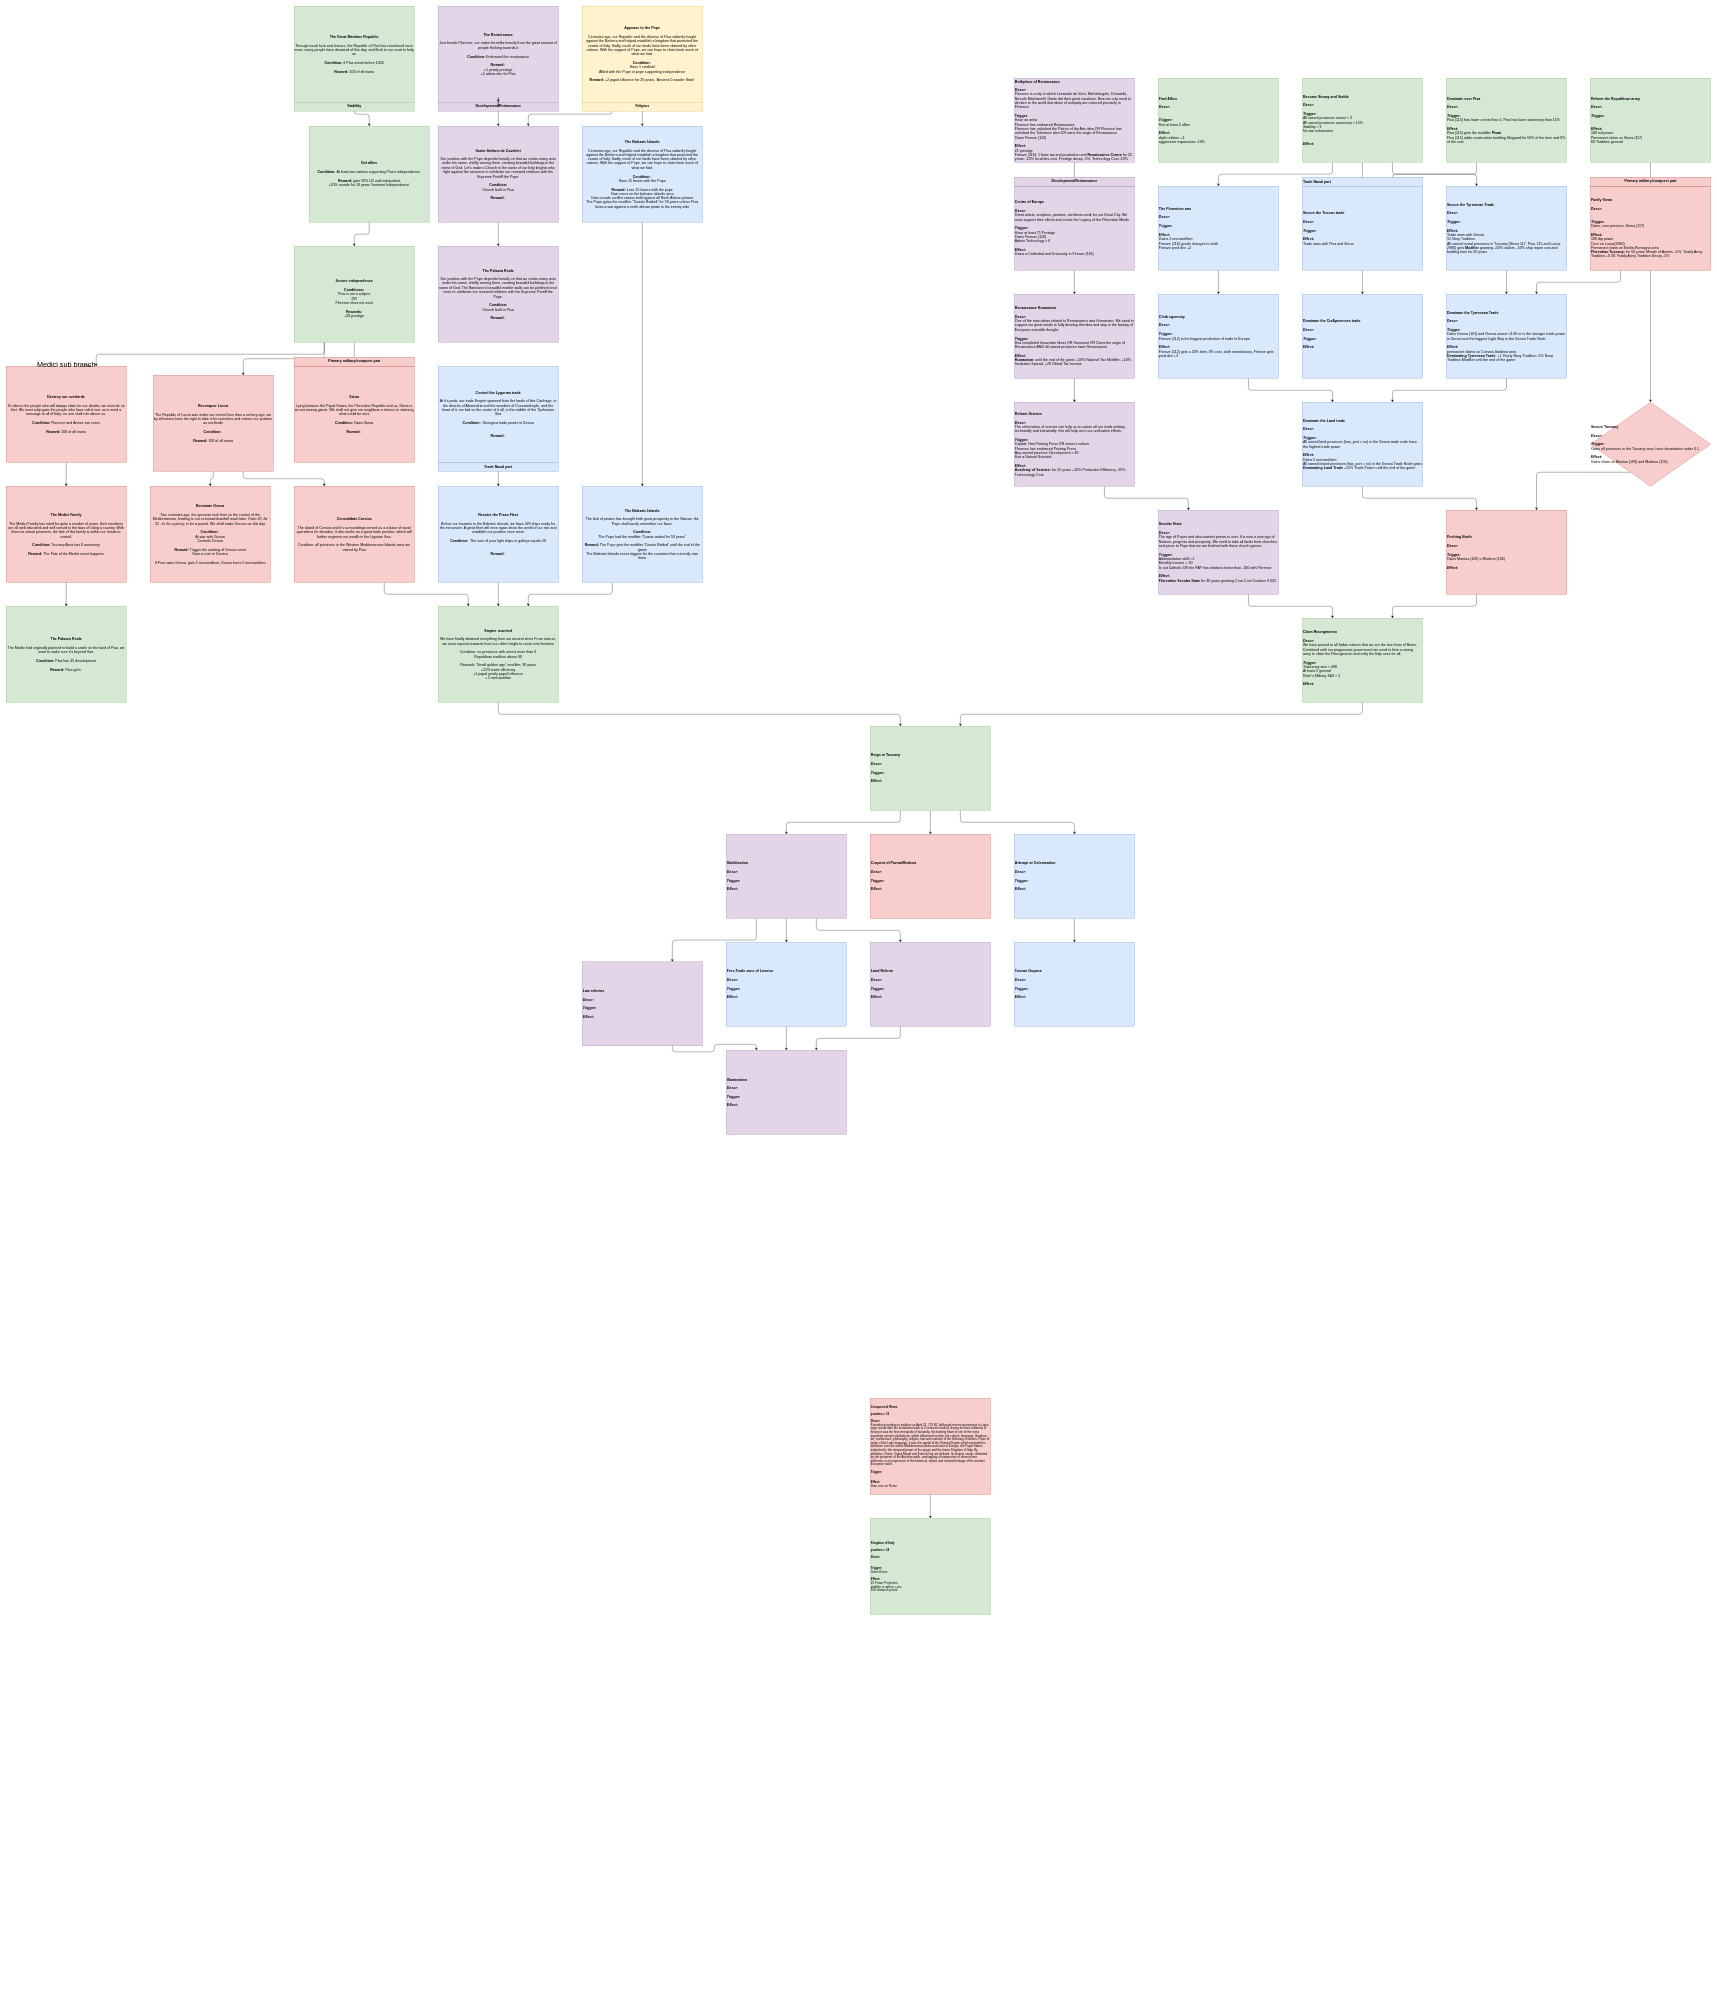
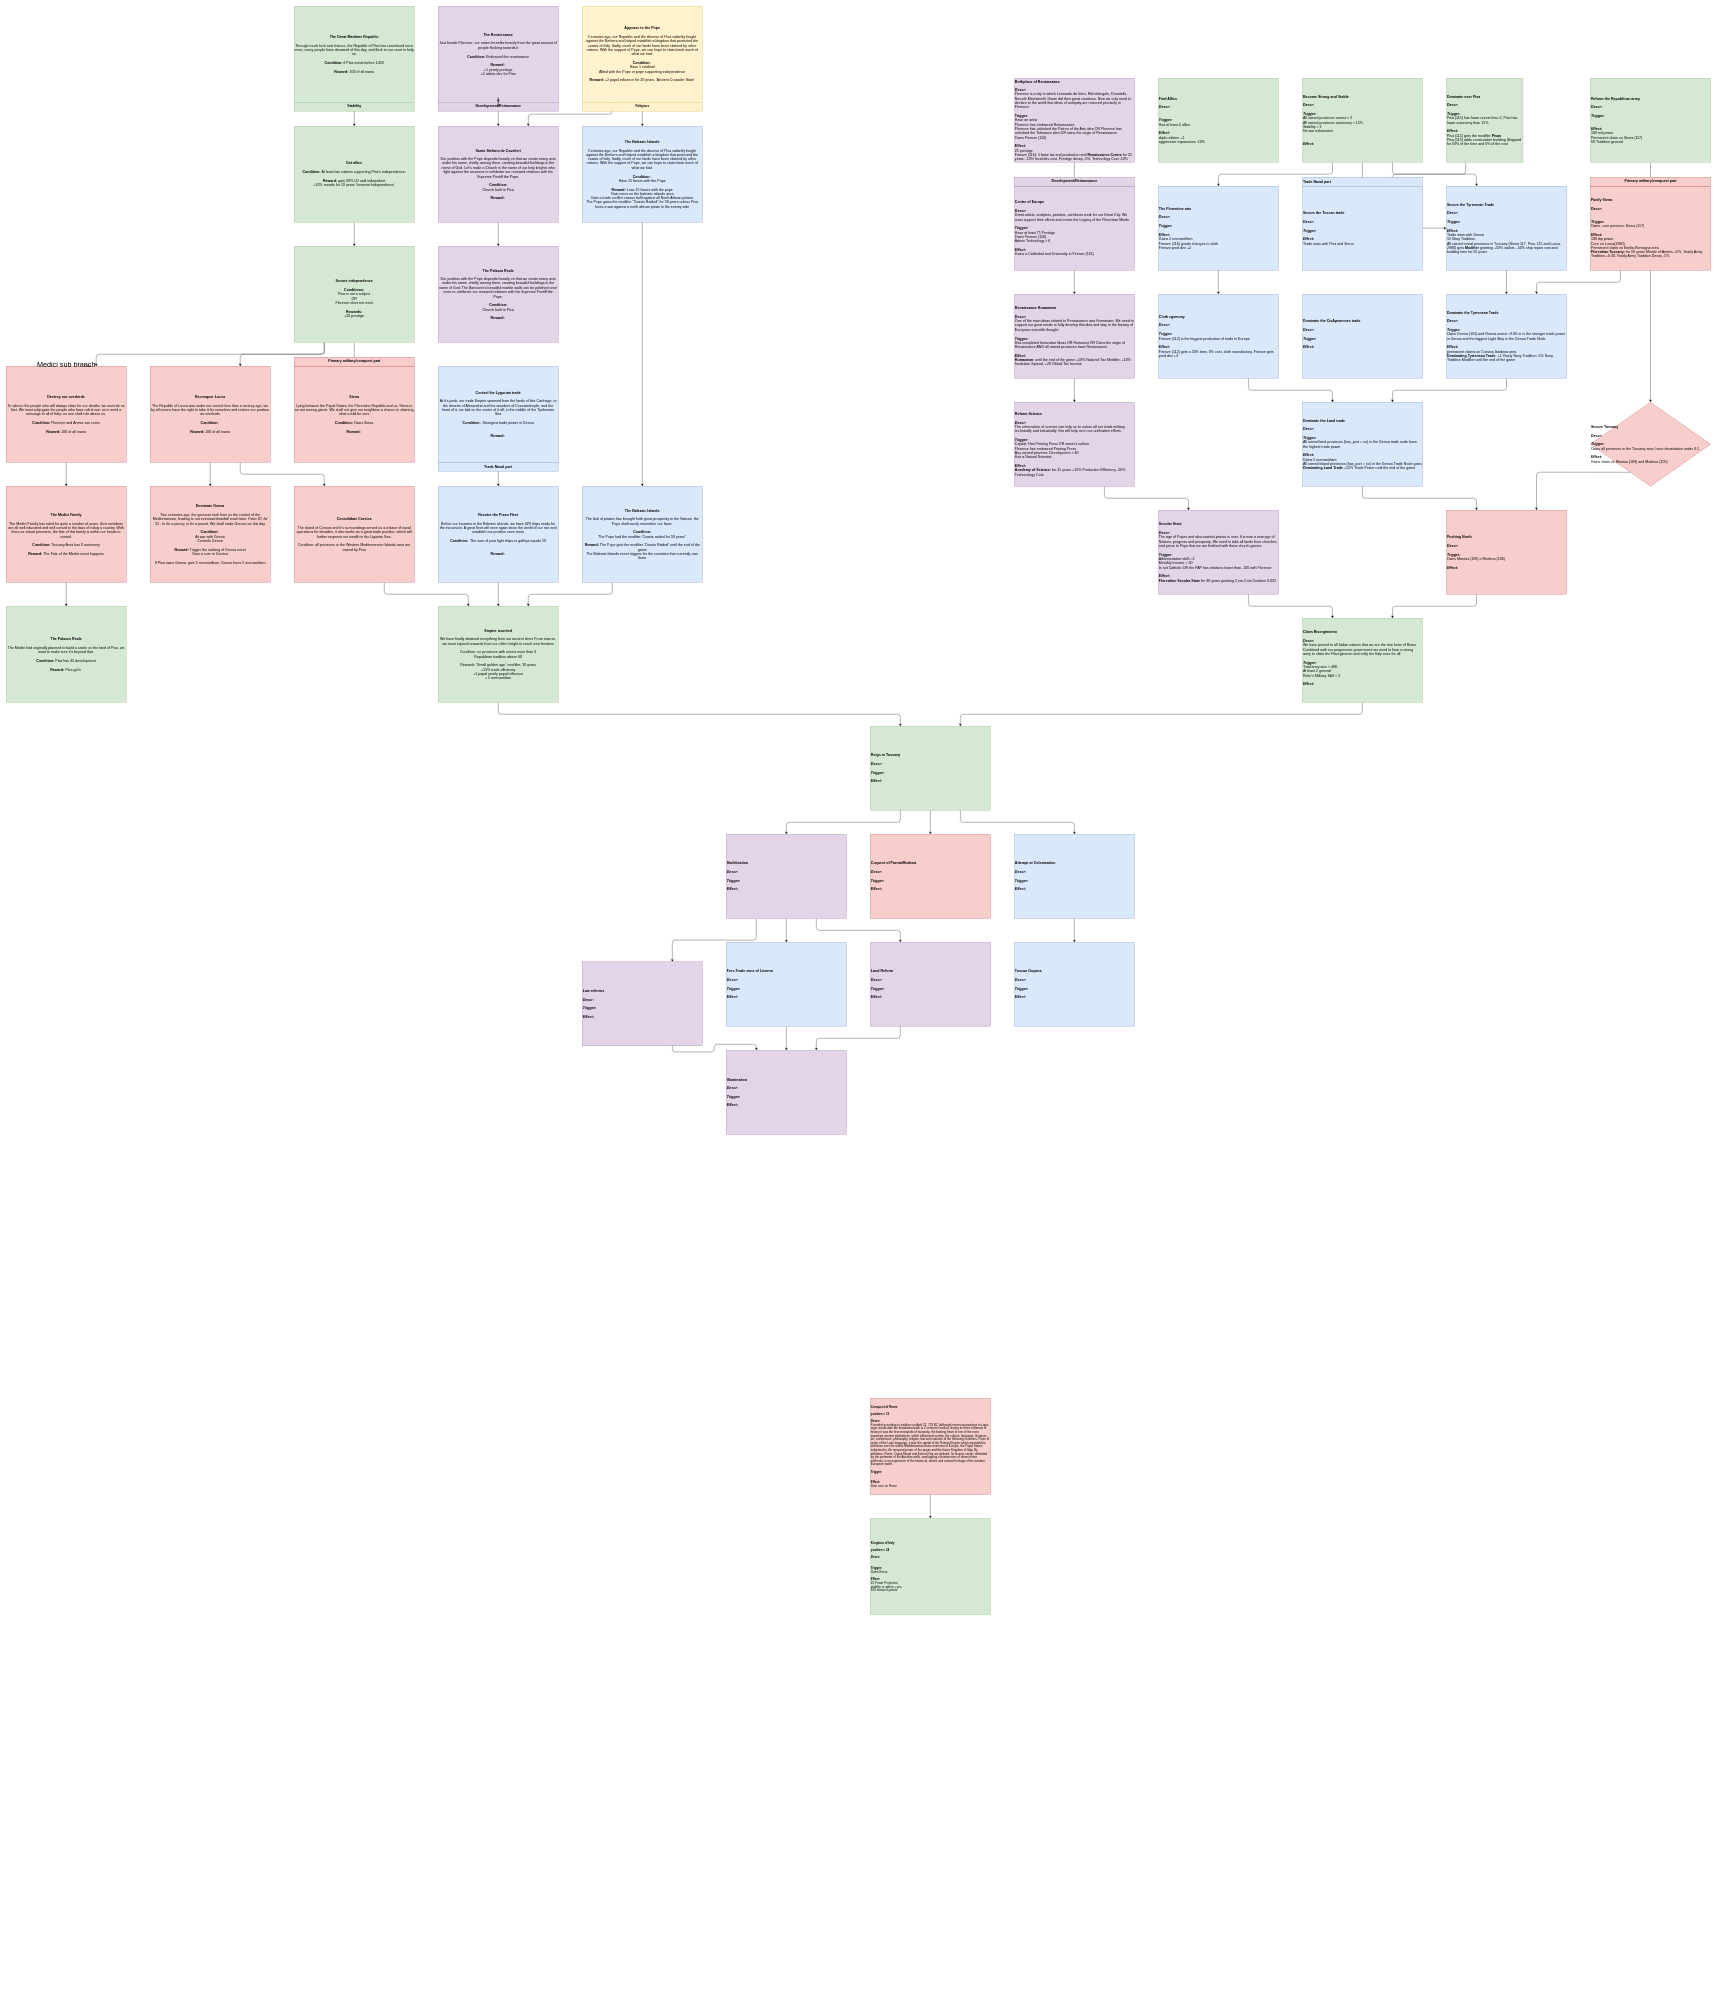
node "Dominate over Pisa Descr: Trigger: Pisa (115) has lower unrest than 2, Pisa has lower autonomy than 15% Effect: Pisa (115) gets the modifier Pisan Pisa (115) adds construction building Shipyard for 50% of the time and 0% of the cost": size 120x84 -> 77x84
node "Get allies Condition: At least two nations supporting Pisa's independence. Reward: gain 50% LD until indepedent +10% morale for 10 years 'Inminent Independence'": moved (369, 174) -> (354, 174)
edge "Secure the Tuscan trade Descr: Trigger: Effect: Trade wars with Pisa and Siena" -> "Dominate the CisApennines trade Descr: Trigger: Effect:": now "Secure the Tuscan trade Descr: Trigger: Effect: Trade wars with Pisa and Siena" -> "Secure the Tyrrenean Trade Descr: Trigger: Effect: Trade wars with Genoa 15 Navy Tradition All owned costal provinces in Tuscany (Siena 117, Pisa, 115 and Lucca, 2980) gets Modifier granting +50% sailors, -50% ship repari cost and building time for 50 years"
node "Reconquer Lucca The Republic of Lucca was under our control less than a century ago, we by all means have the right to take it for ourselves and restore our position as overlords Condition: Reward: 100 of all mana": moved (213, 423) -> (210, 414)
